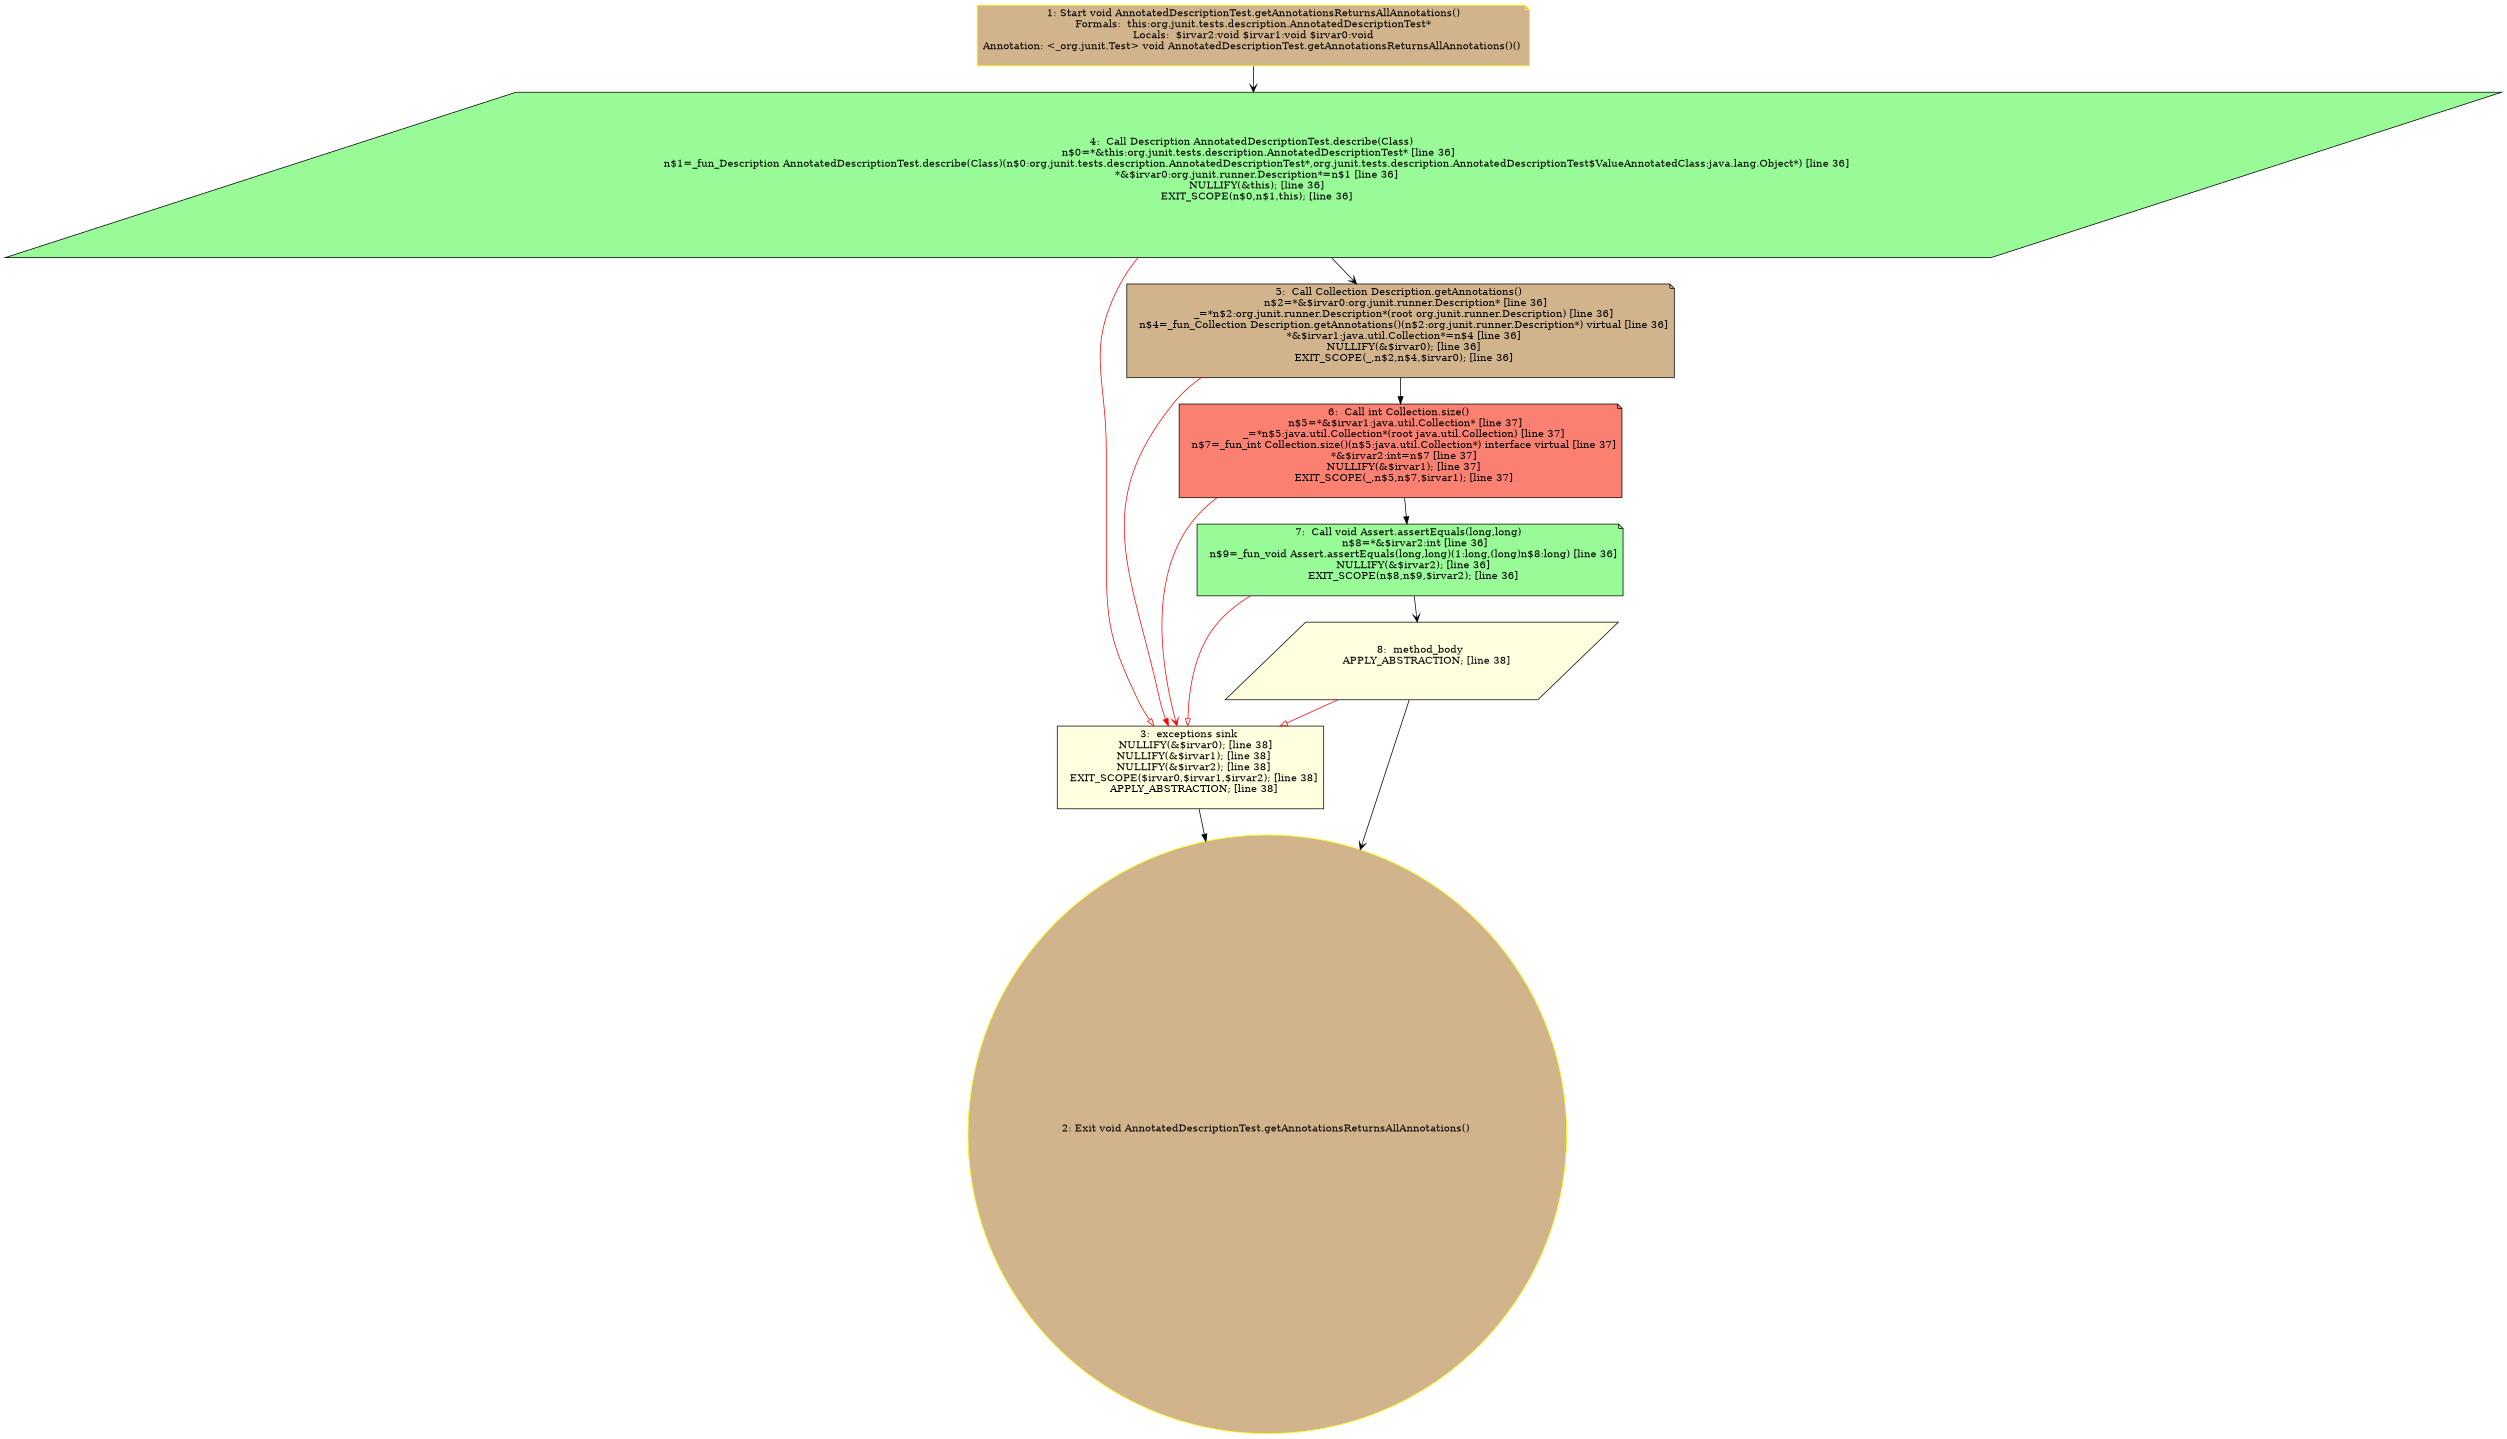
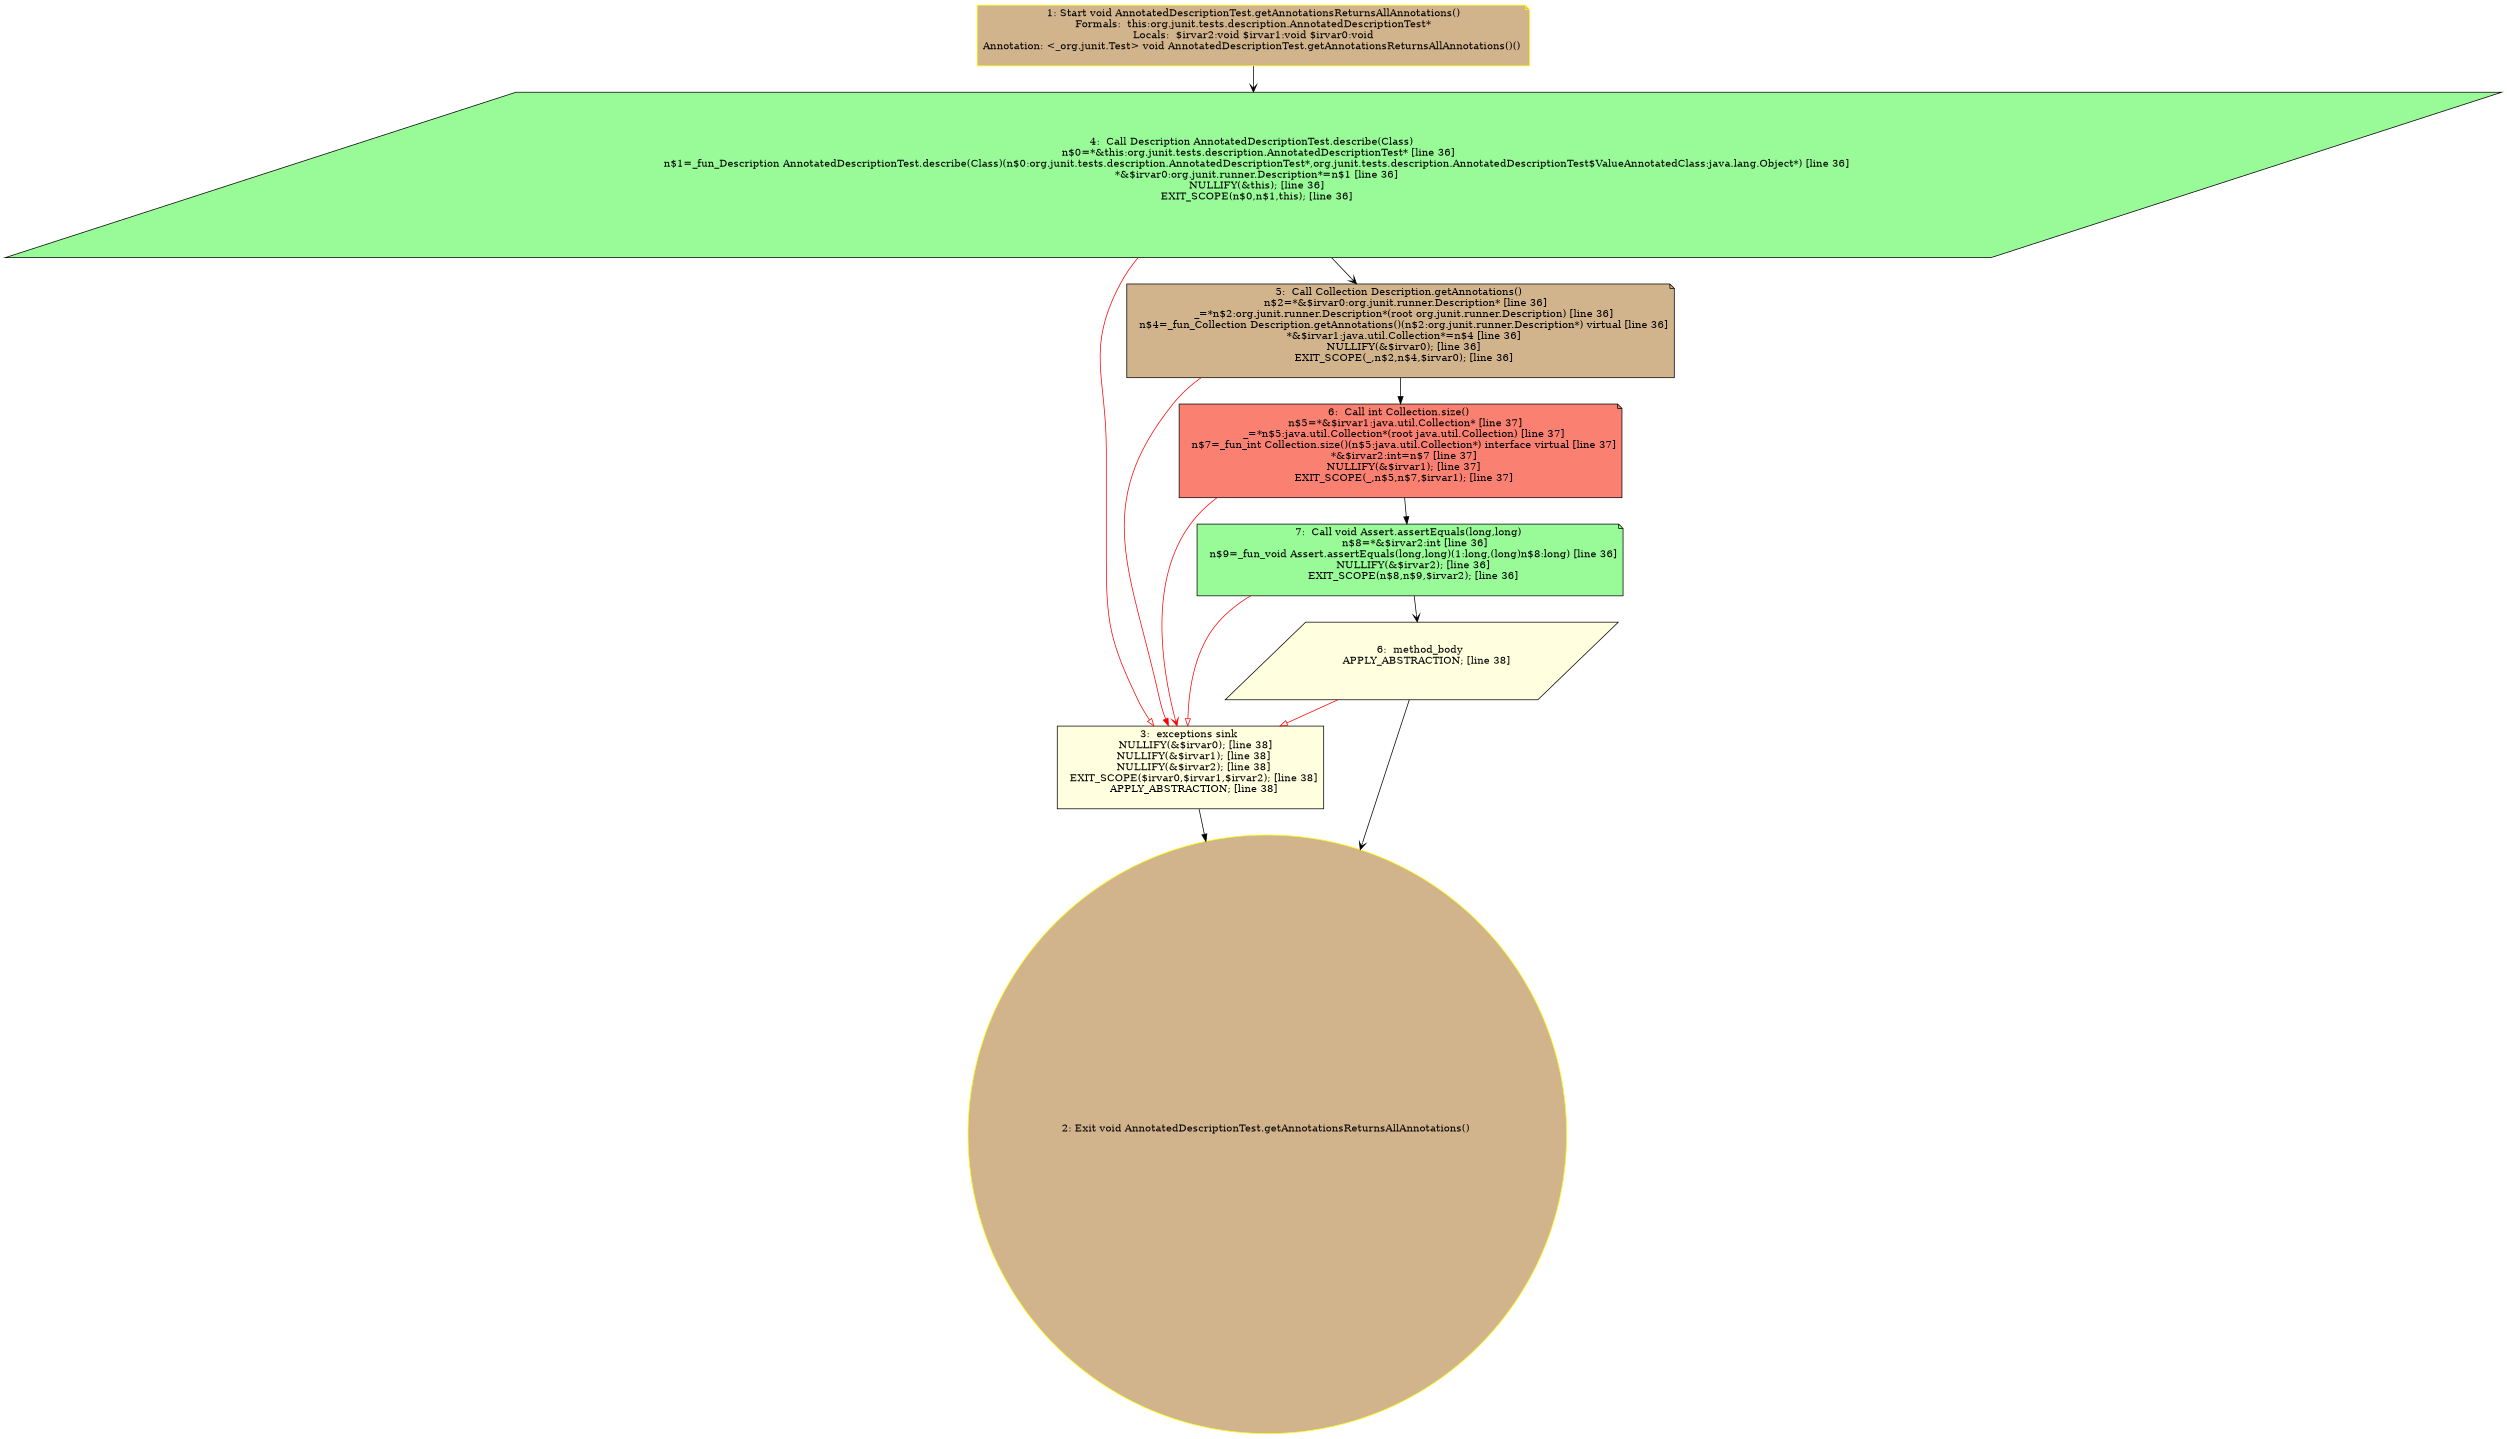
node "8:  method_body APPLY_ABSTRACTION; [line 38]": label "8:  method_body APPLY_ABSTRACTION; [line 38]" -> "6:  method_body APPLY_ABSTRACTION; [line 38]"
